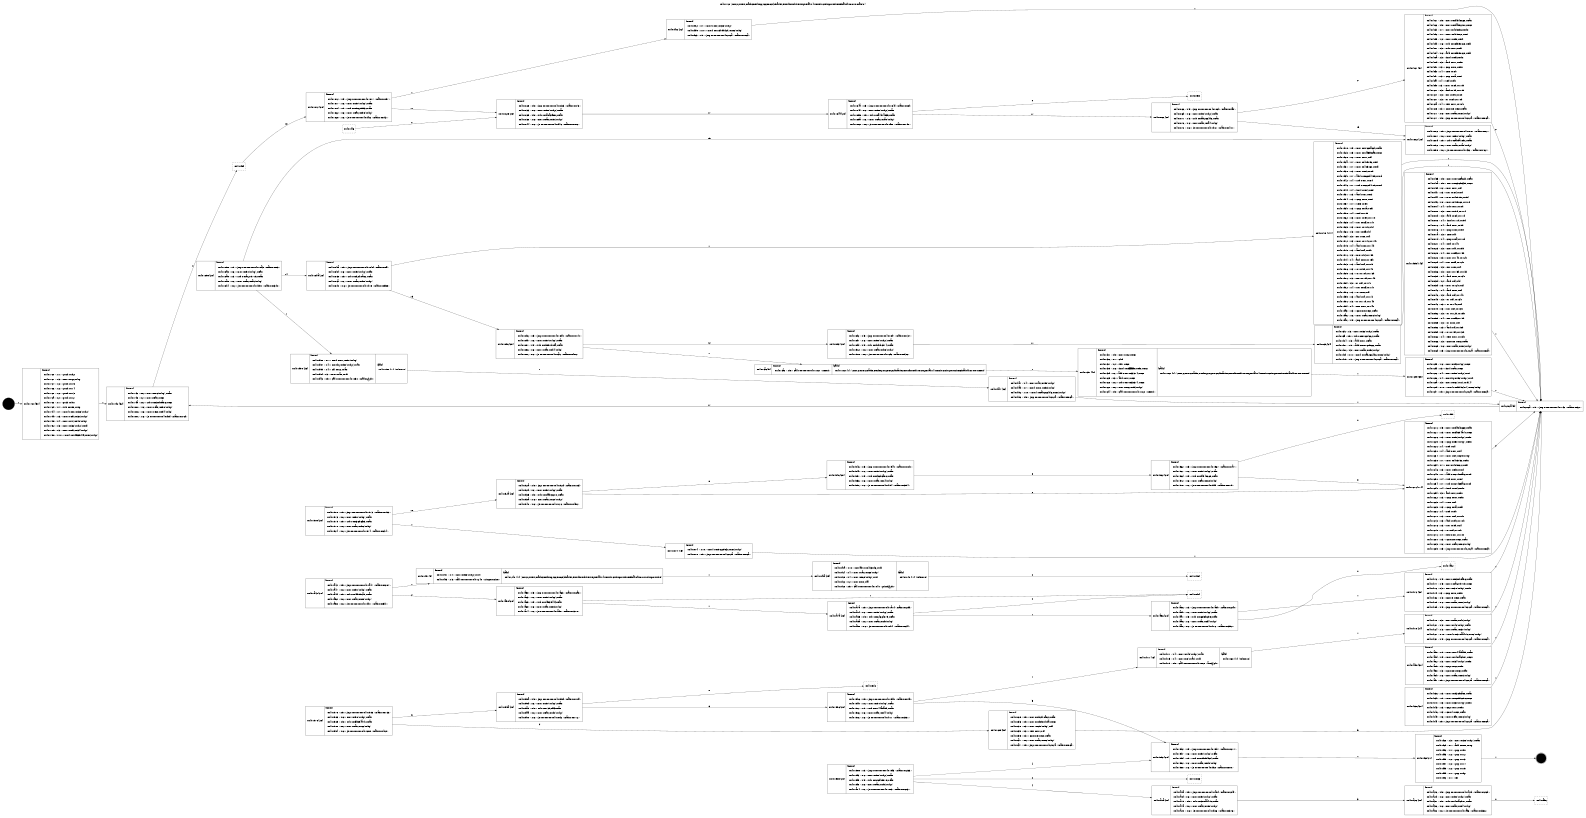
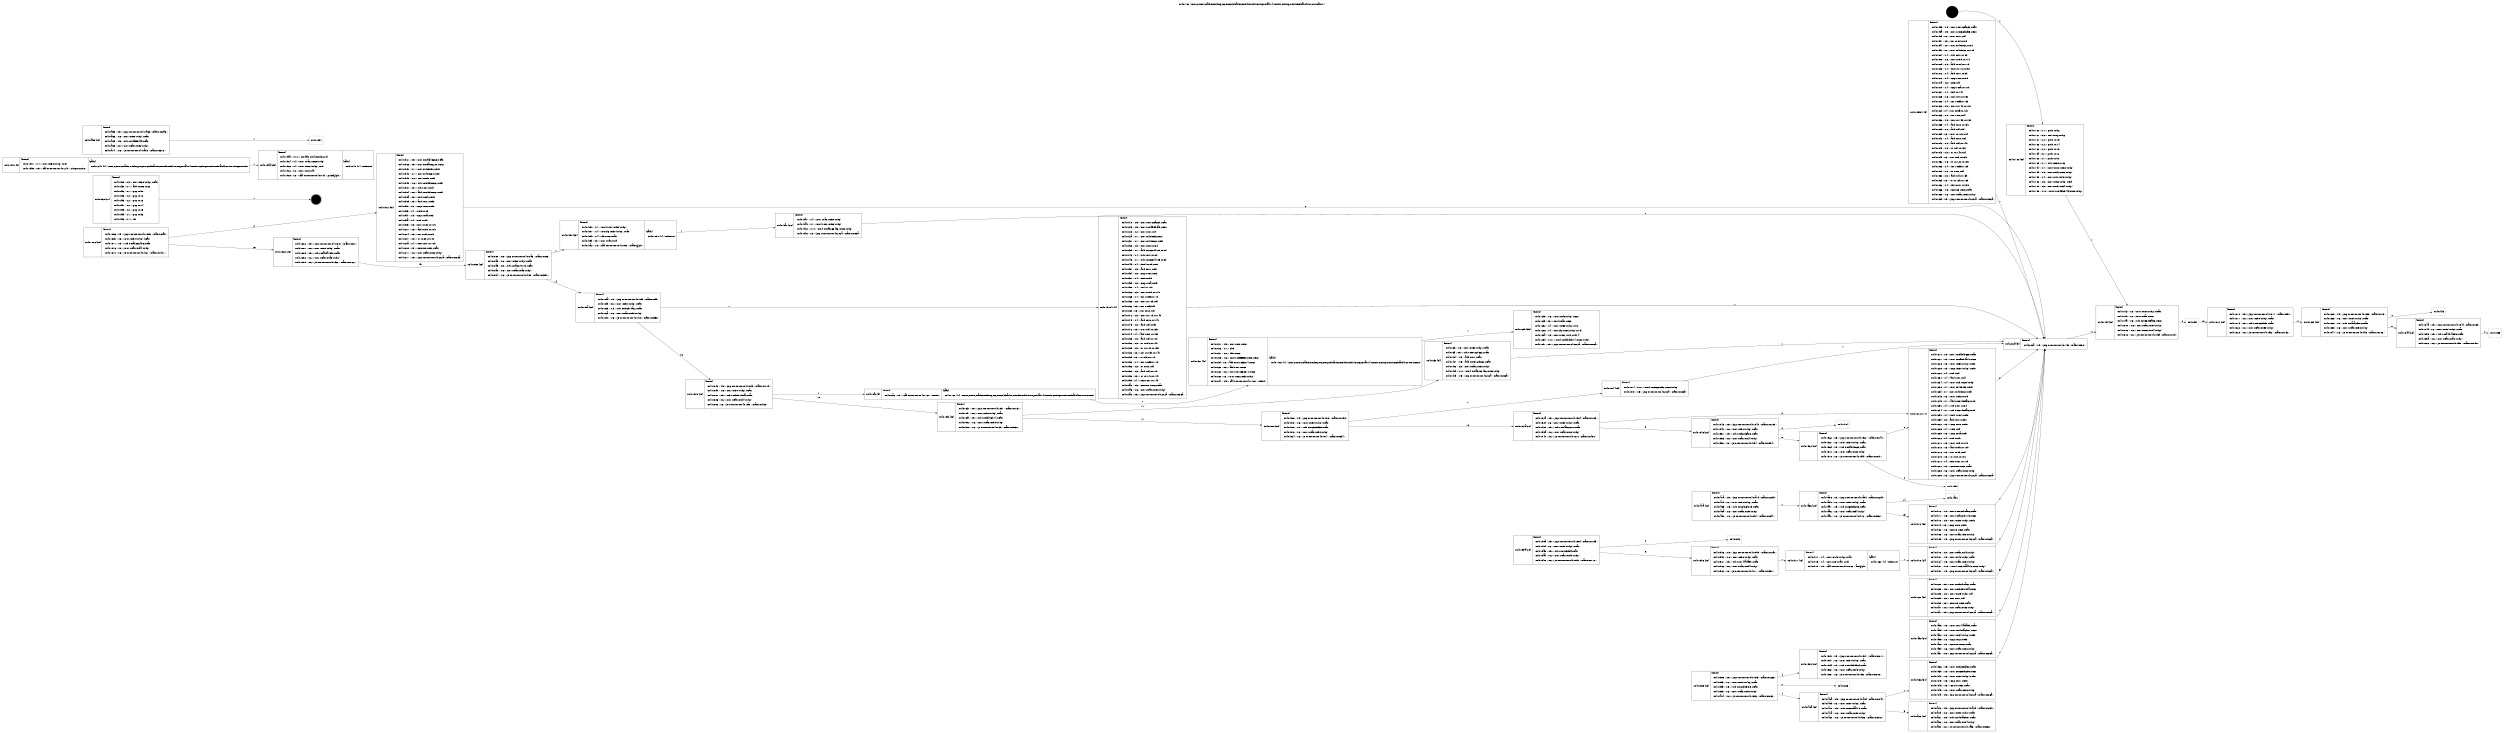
node "0x401fb2 [22]": removed
edge "0x40184a [28]" -> "0x401866 [28]": removed, label "17"
edge "0x401f46" -> "0x40182e [28]": reversed
edge "0x40189e [28]" -> "0x401882 [28]": reversed
edge "0x401cd9 [35]" -> "0x40202a [5]": removed, label "1"
edge "0x4018f2 [28]" -> "0x40190e [28]": added, label "11"
edge "0x401a96 [28]" -> "0x401ab2": label " 0" -> " 14"
edge "0x401dba [25]" -> "0x401b54": now "0x401946 [28]" -> "0x401b54"
node "0x401a42 [28]": removed
edge "0x401a96 [28]" -> "0x401b72 [30]": label " 1" -> " 15"
edge "0x401a7a [28]" -> "0x401eb4": removed, label "0"
edge "0x401a5e [28]" -> "0x401a7a [28]": removed, label "1"
edge "0x401a0a [28]" -> "0x401b36 [30]": added, label "1"
edge "0x4019b6 [28]" -> "0x4019d2 [28]": removed, label "5"
node "0x40197e [28]": removed
edge "0x4019d2 [28]" -> "0x401fc8 [21]": removed, label "1"
node "0x401af6": removed
